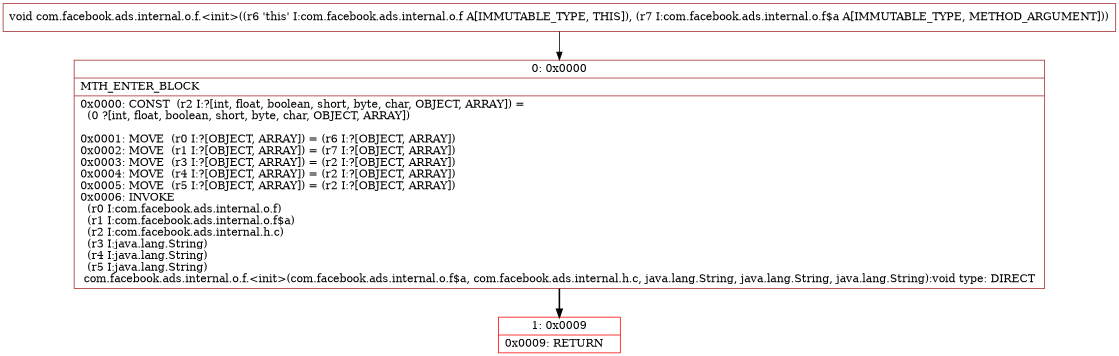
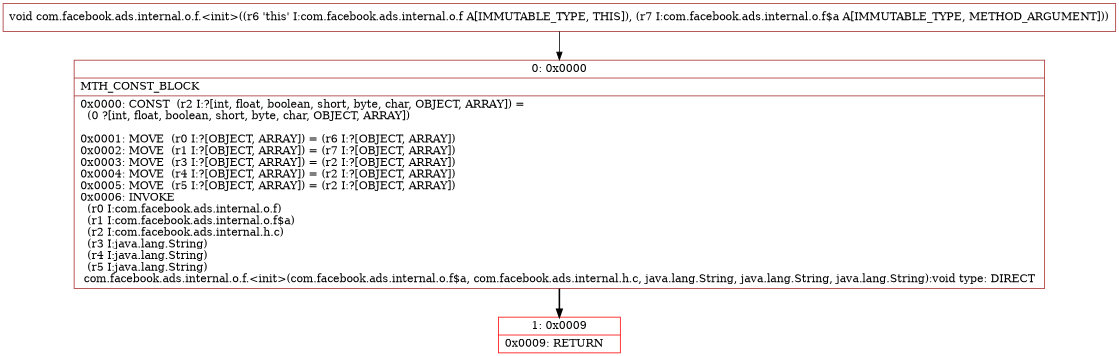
node "0: 0x0000": text "MTH_ENTER_BLOCK" -> "MTH_CONST_BLOCK"
